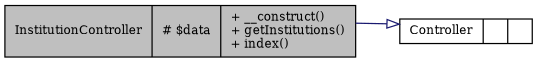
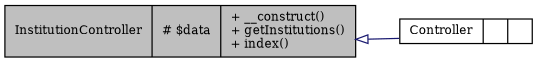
edge "InstitutionController" -> "Controller": reversed
